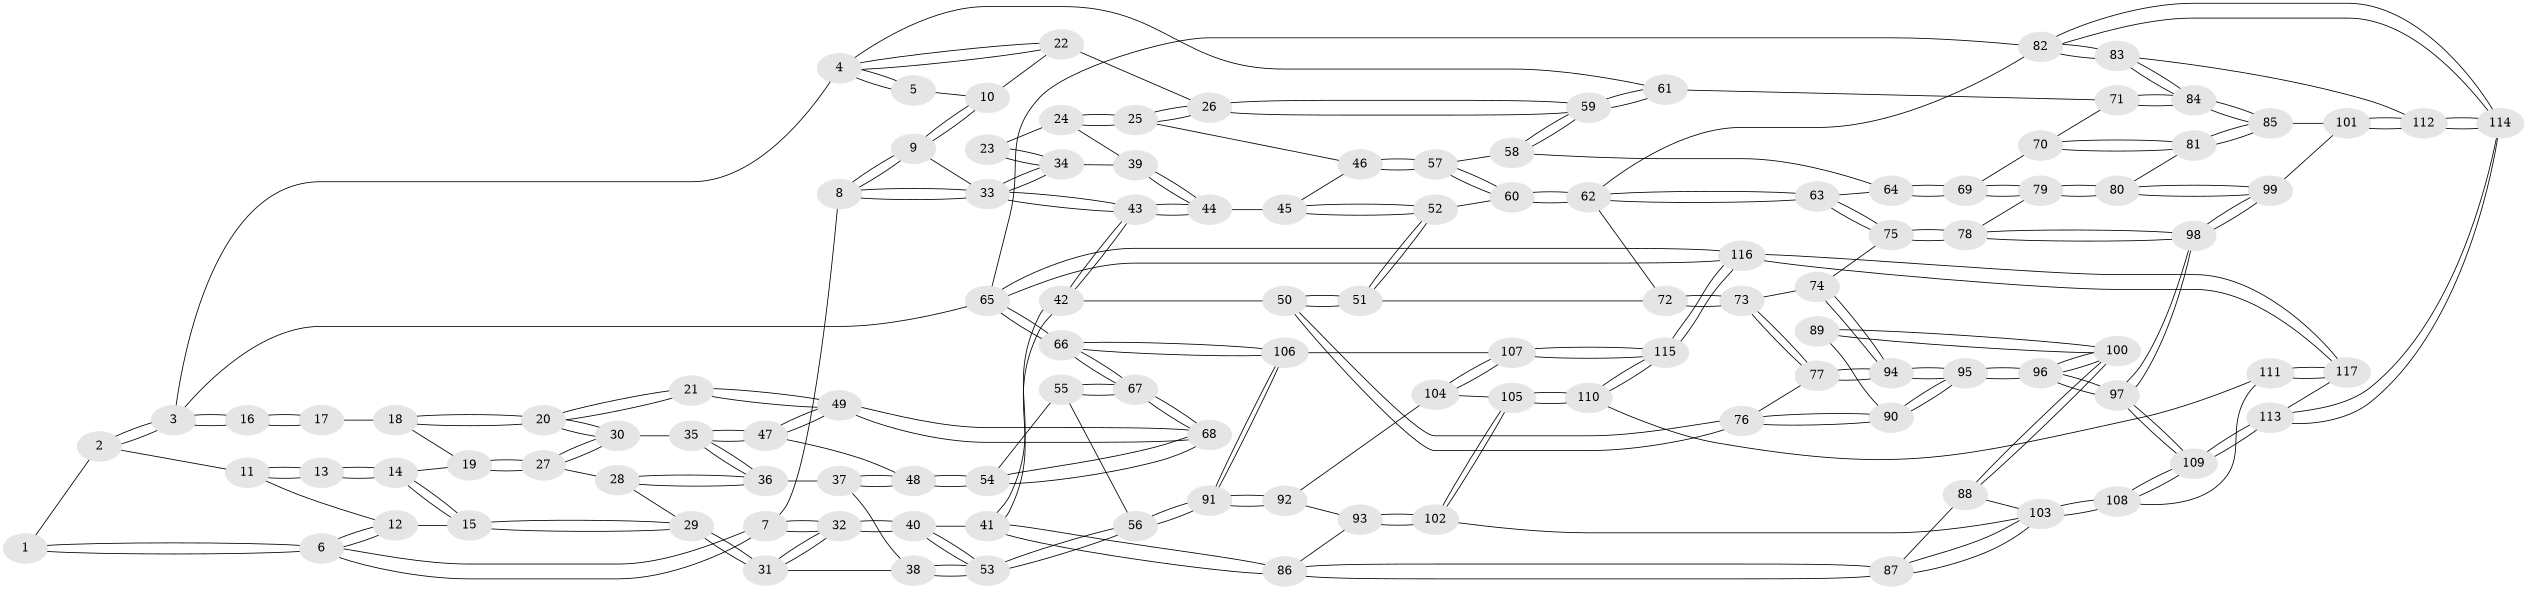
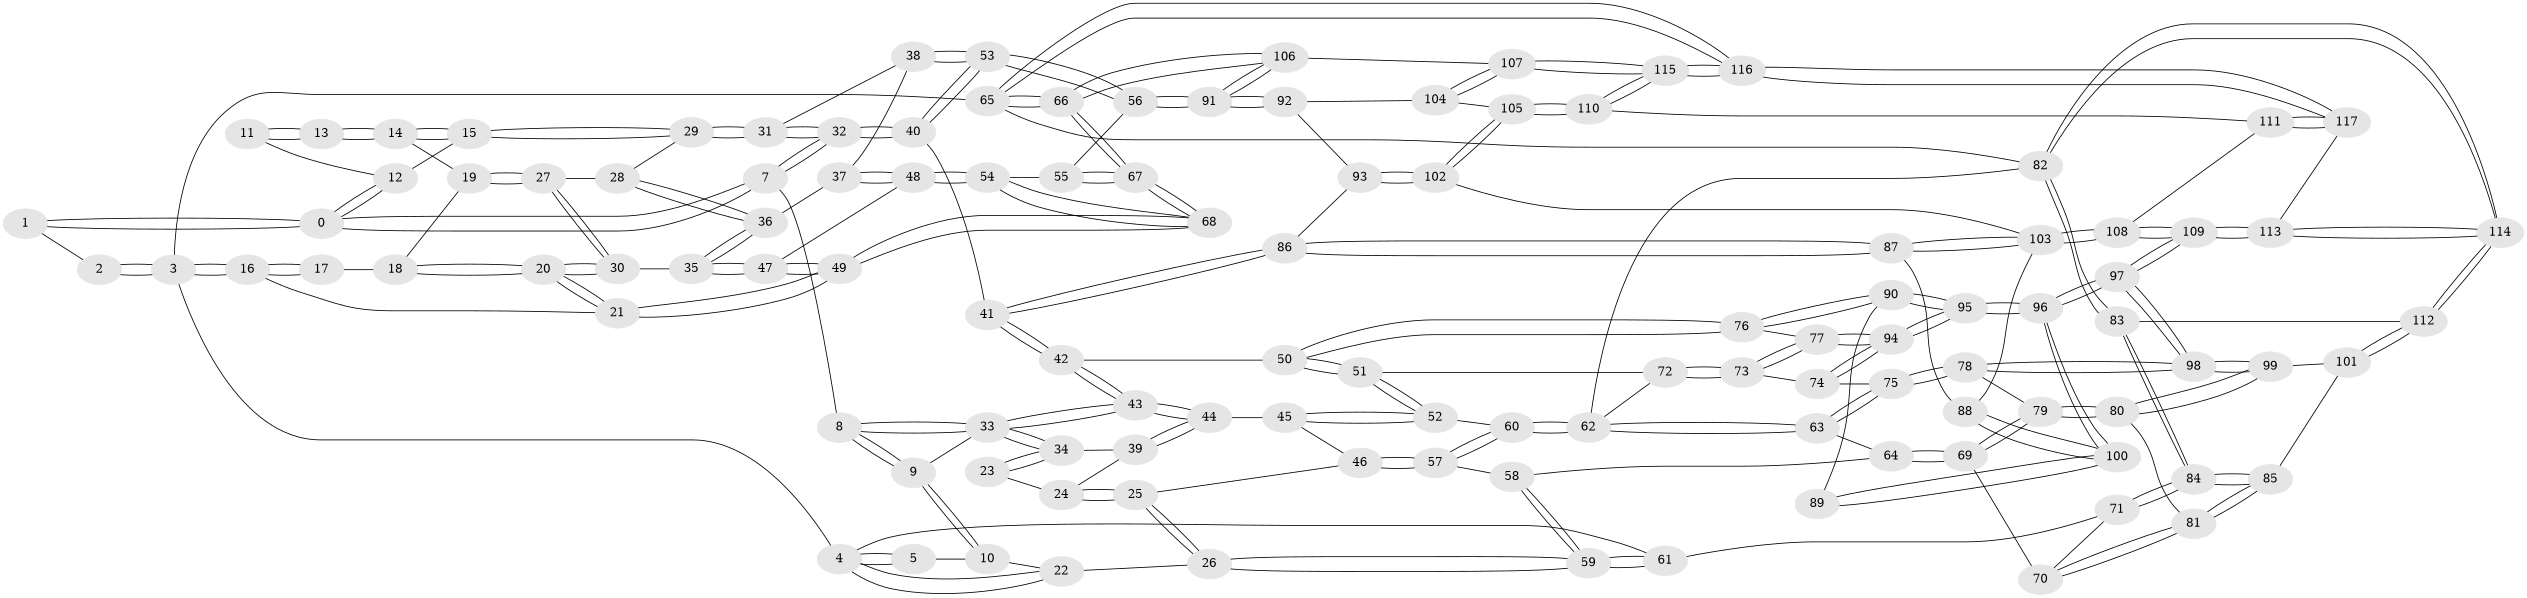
edge "16" -- "21": added
edge "2" -- "11": removed
node "6": label "6" -> "0"
